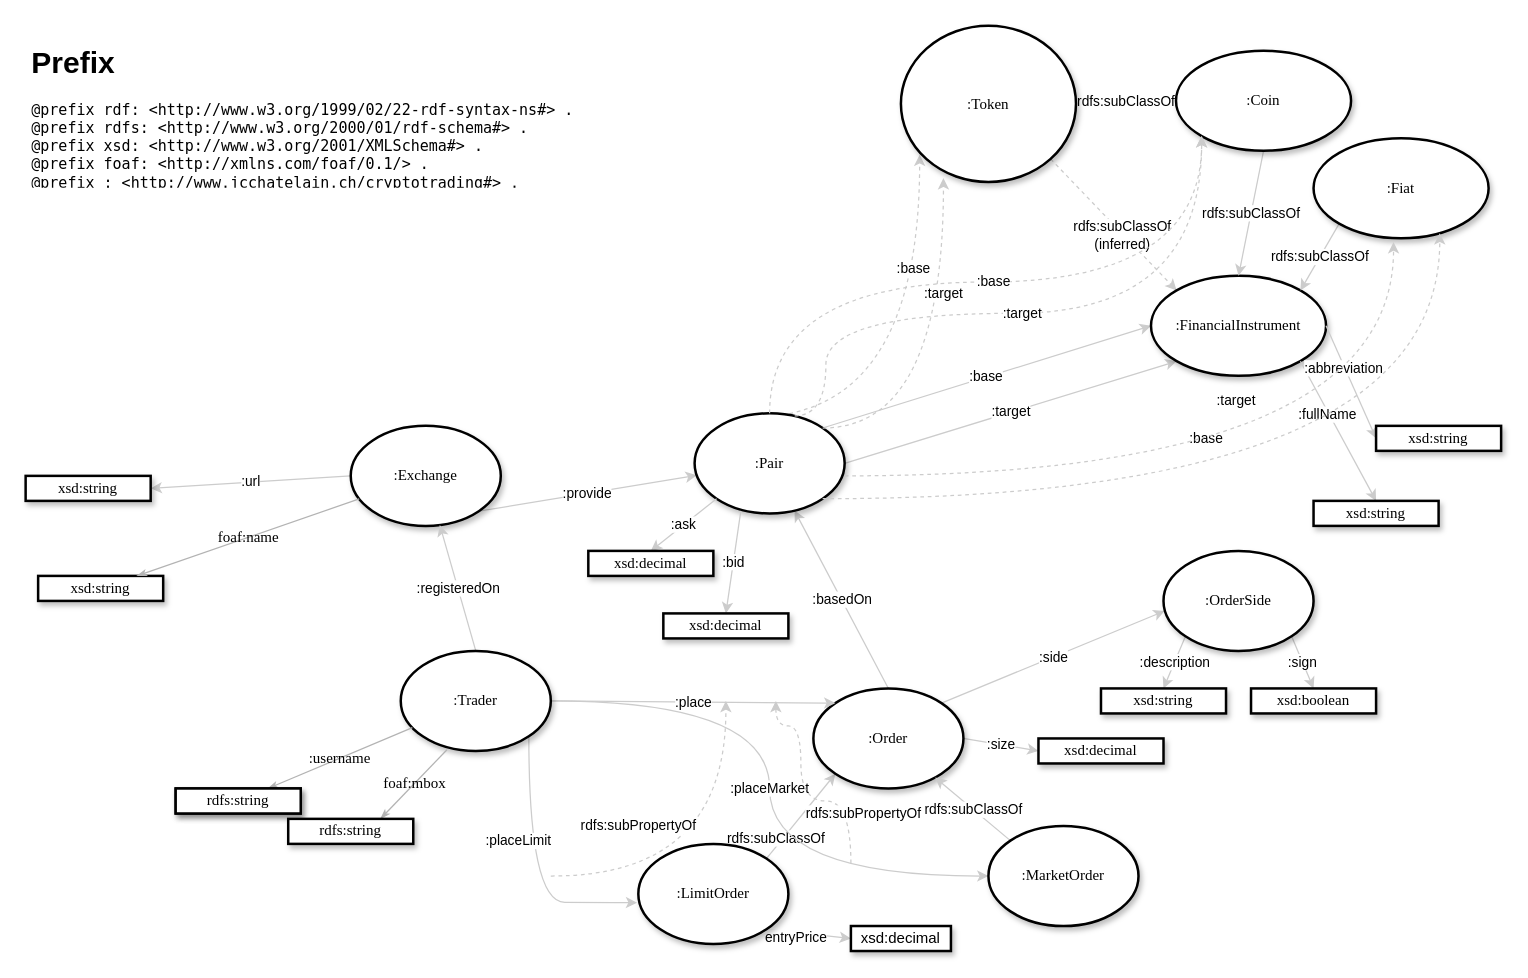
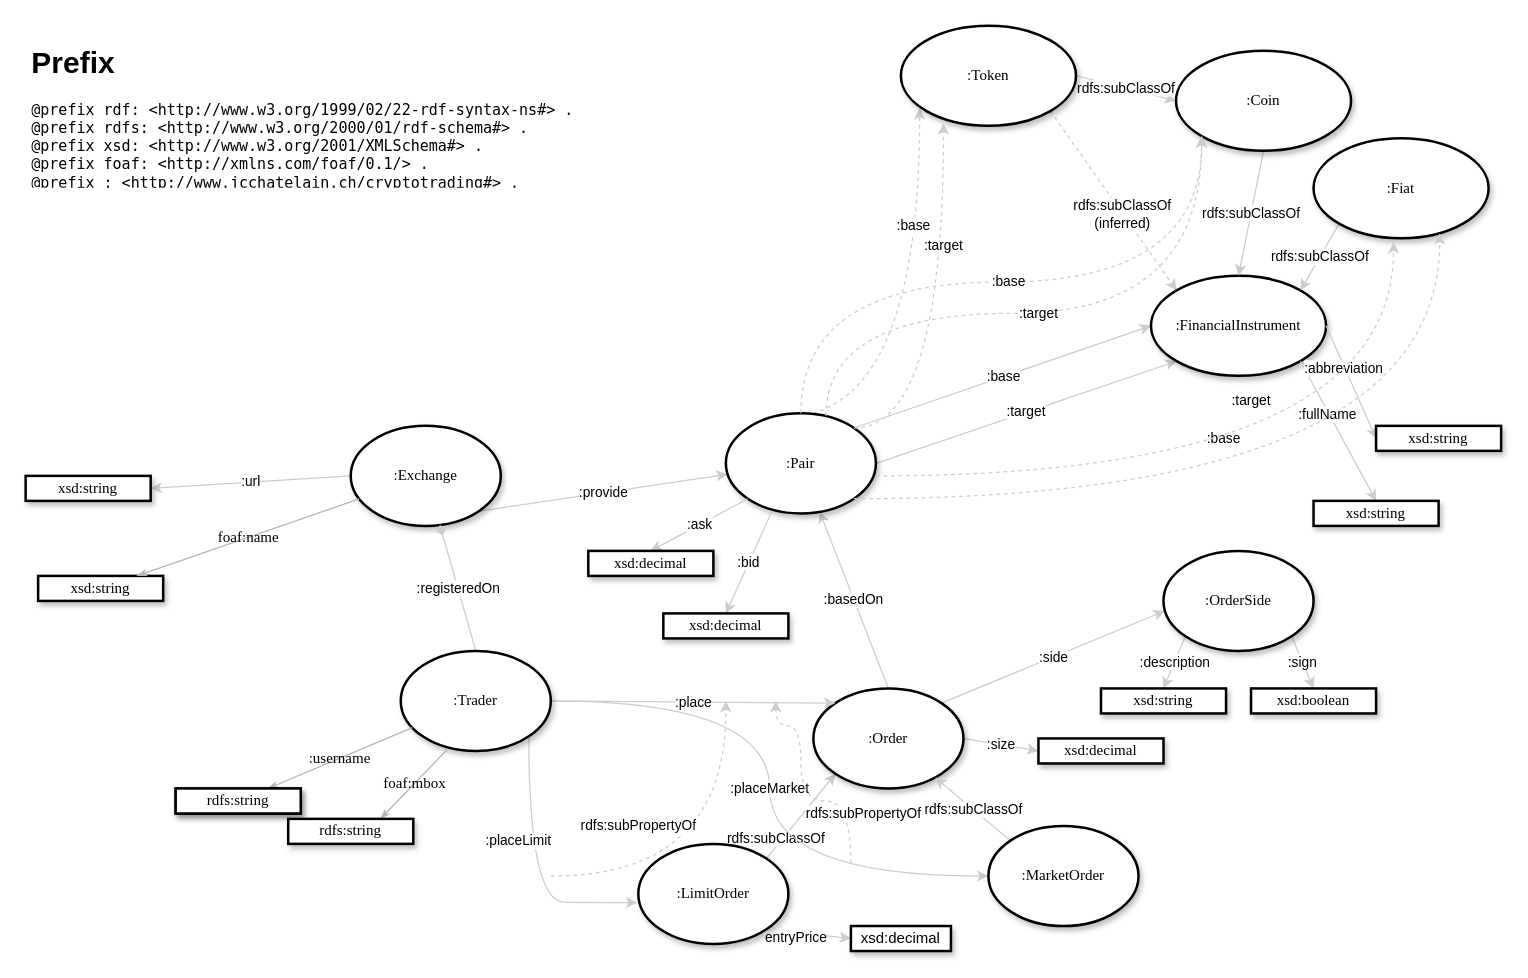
node ":Token": size 175x156 -> 175x100
node ":Pair": moved (769, 463) -> (801, 463)
edge ":Trader" -> ":Exchange": arrowhead classic -> diamond
